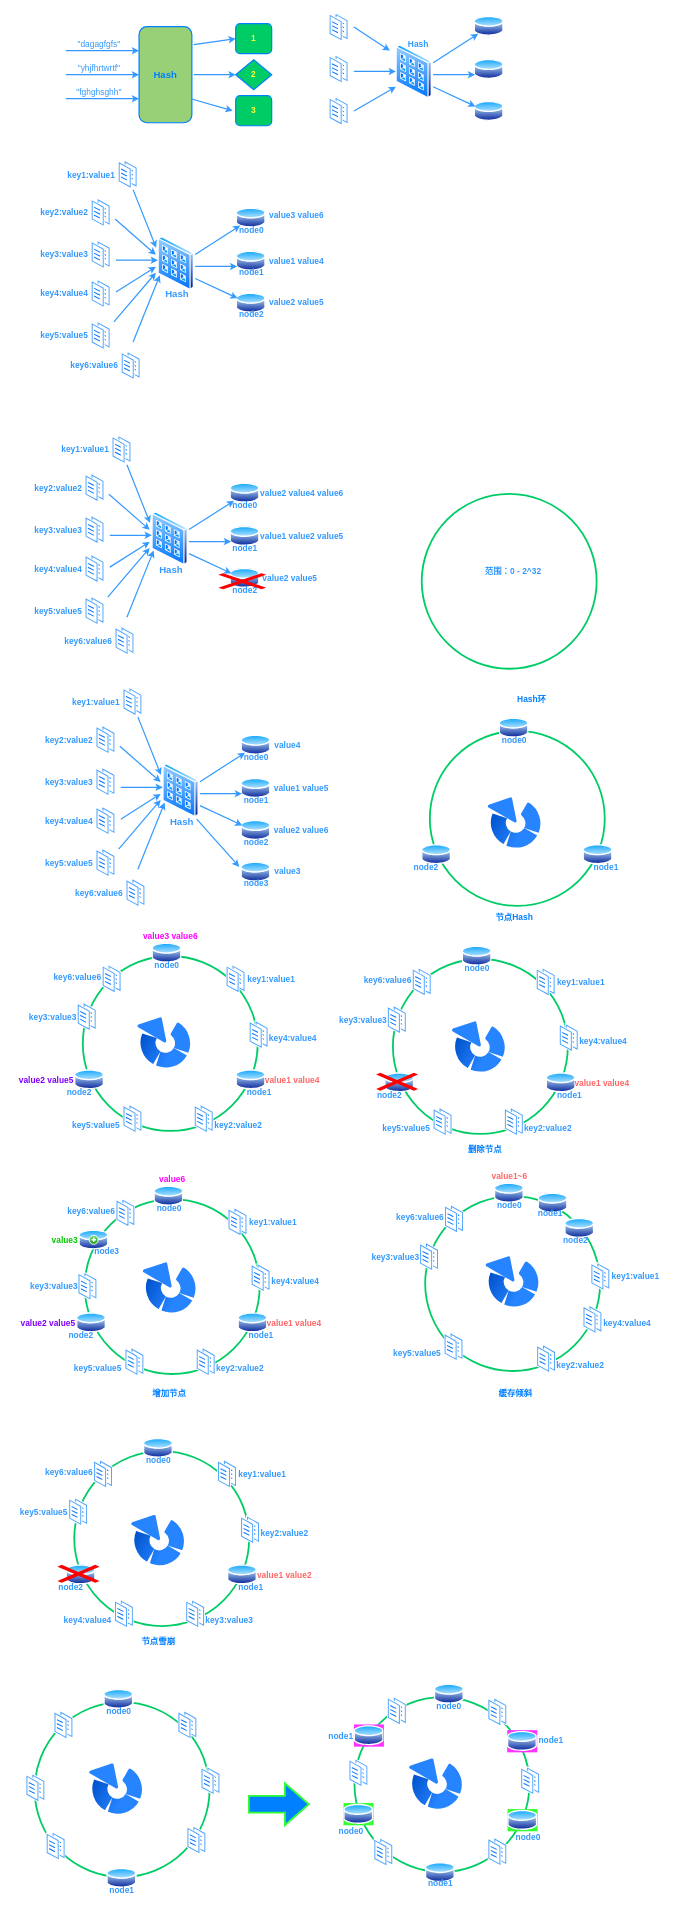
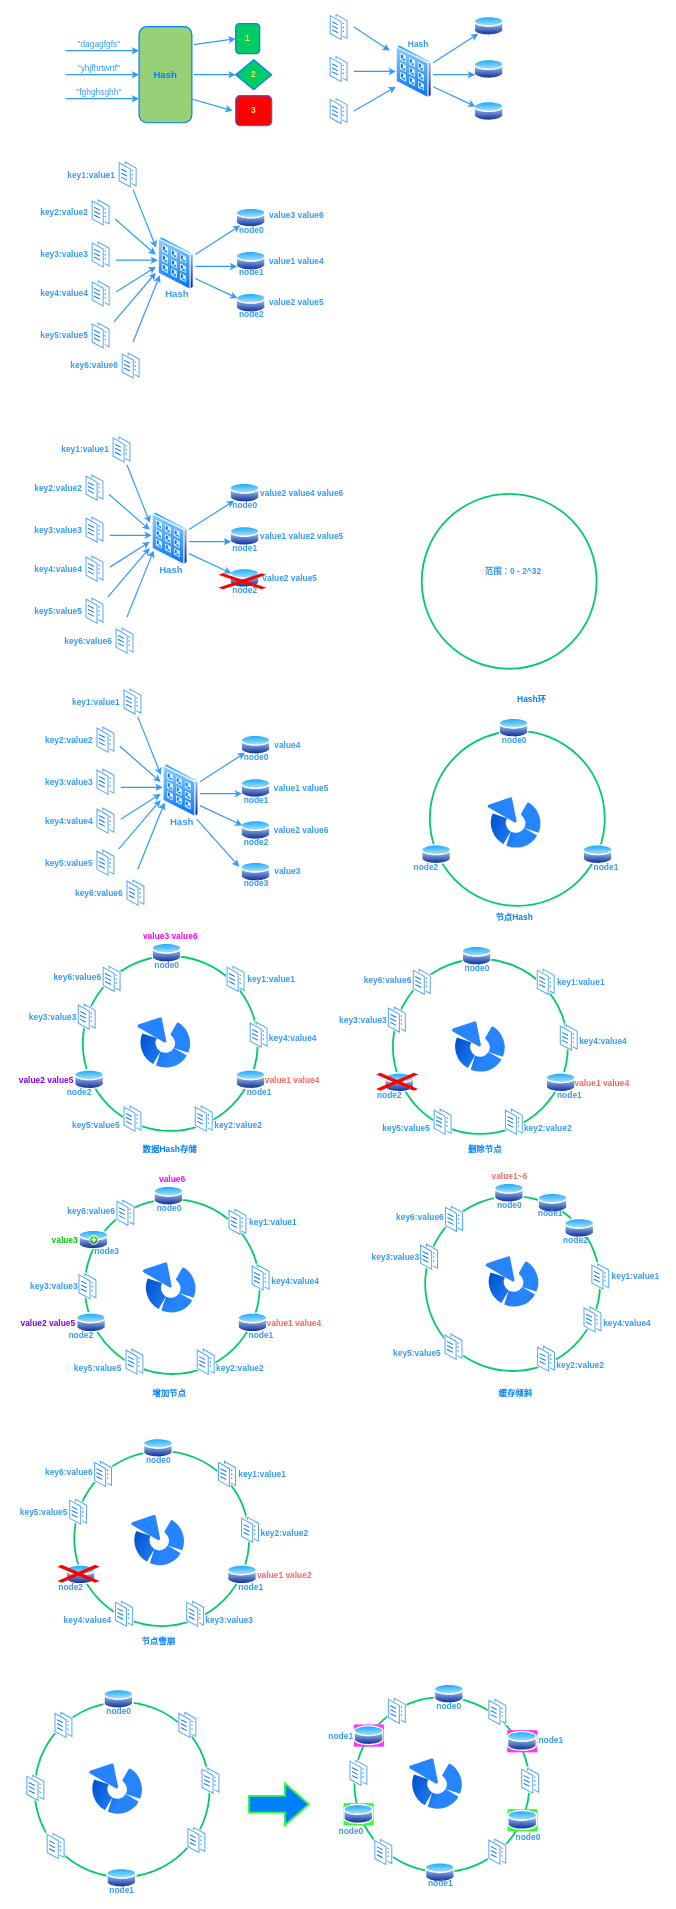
node "1": size 36x30 -> 24x30
node "3": fillcolor #00cc66 -> #ff0000
node "数据Hash存储": added
